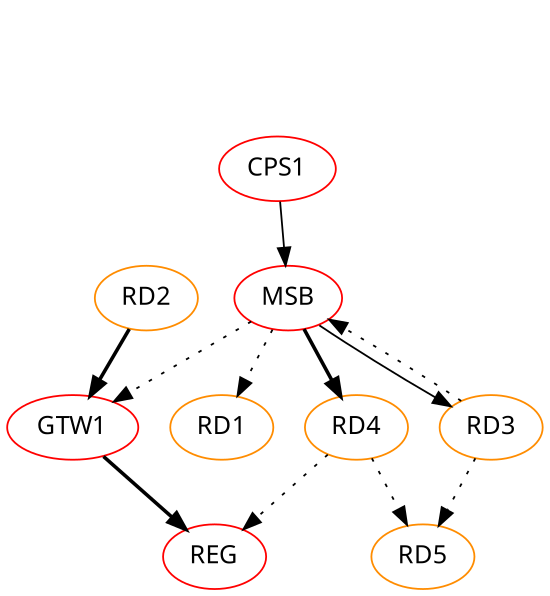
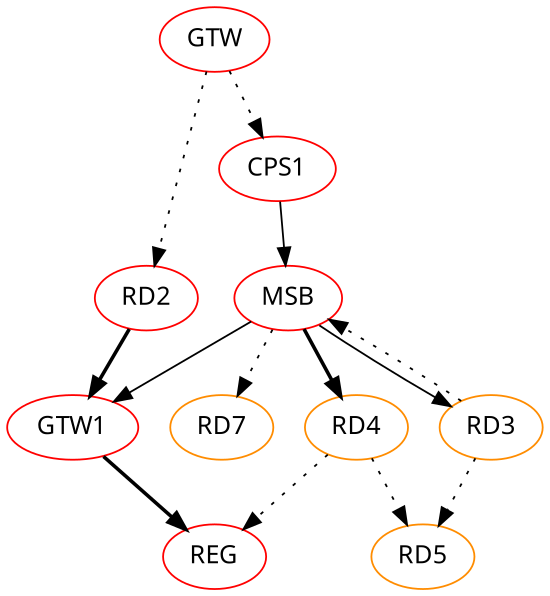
node "GTW": added
node "RD2": color darkorange -> red
edge "MSB" -> "GTW1": style dotted -> solid
node "RD1": label "RD1" -> "RD7"
